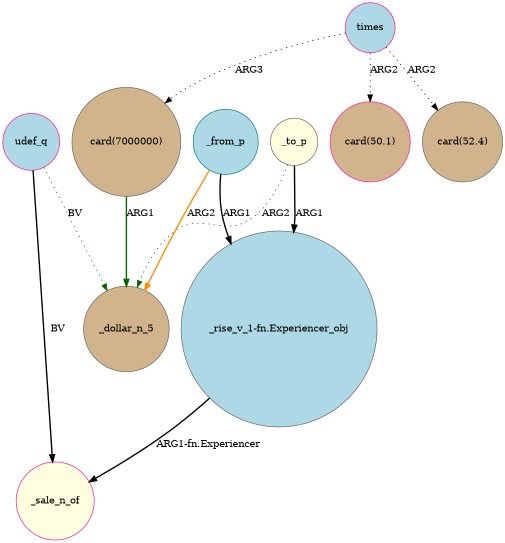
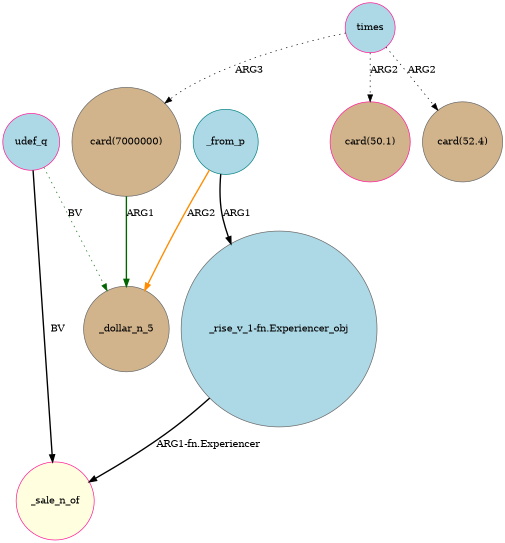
node "_to_p": removed
